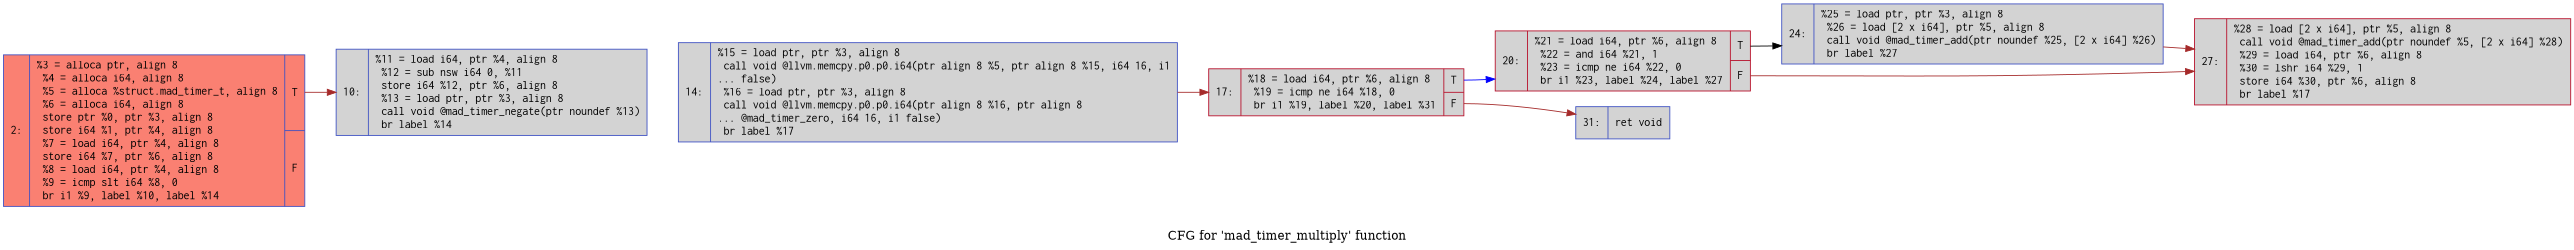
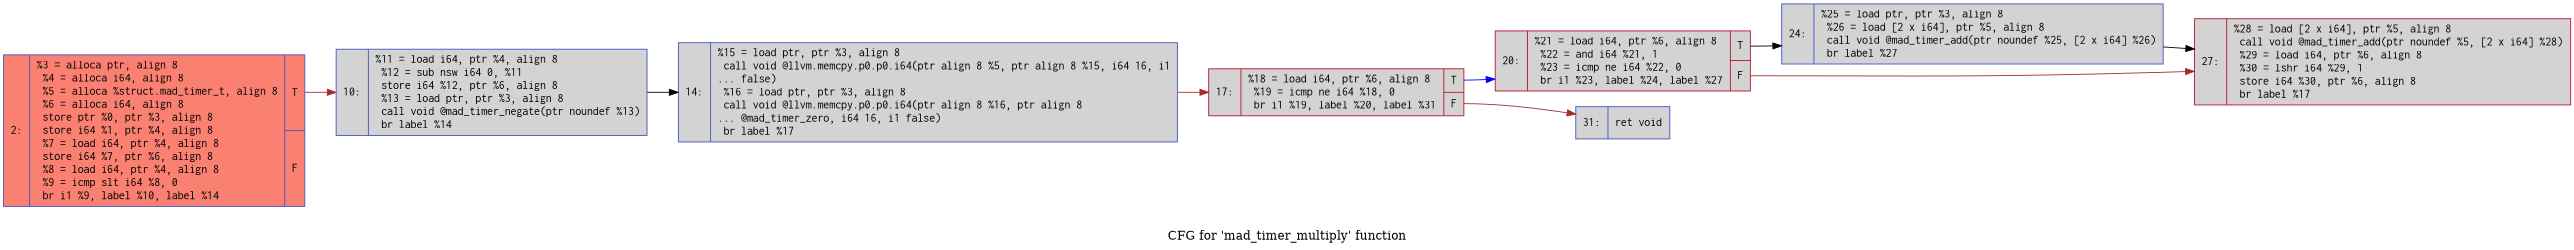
edge "24:" -> "27:": color brown -> black
edge "10:" -> "14:": added
